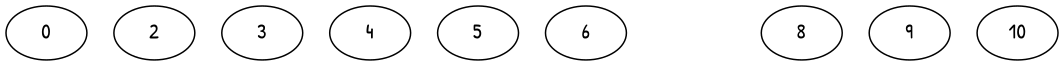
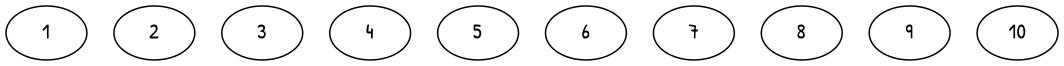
node "0": label "0" -> "1"
node "7": added
